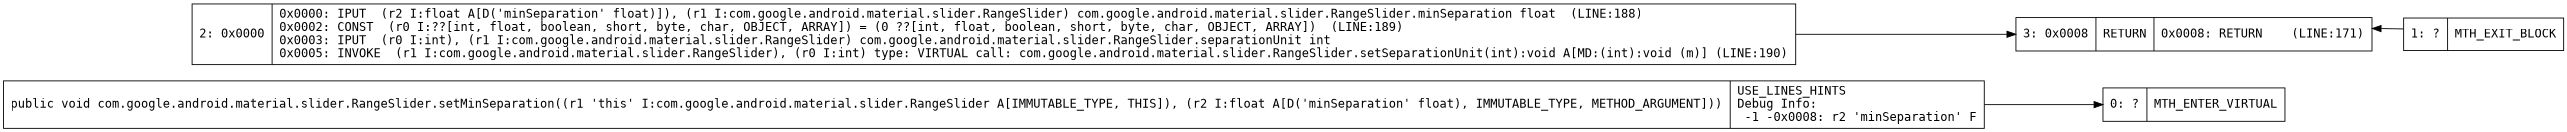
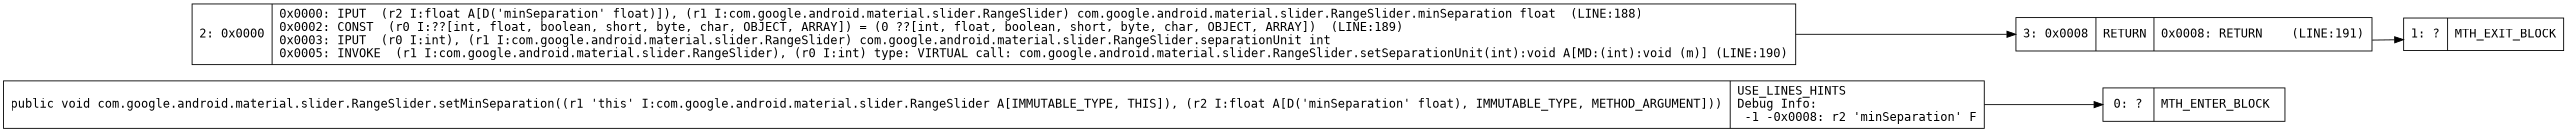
edge "1: ?" -> "3: 0x0008": reversed
node "3: 0x0008": text "0x0008: RETURN    (LINE:171)" -> "0x0008: RETURN    (LINE:191)"
node "0: ?": text "MTH_ENTER_VIRTUAL" -> "MTH_ENTER_BLOCK"
